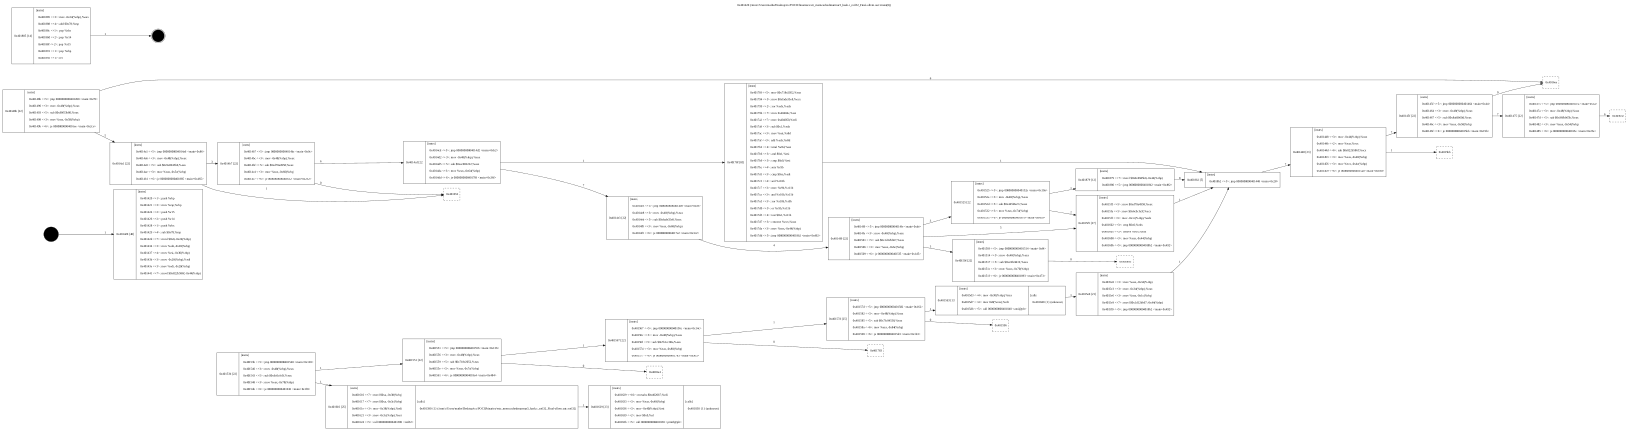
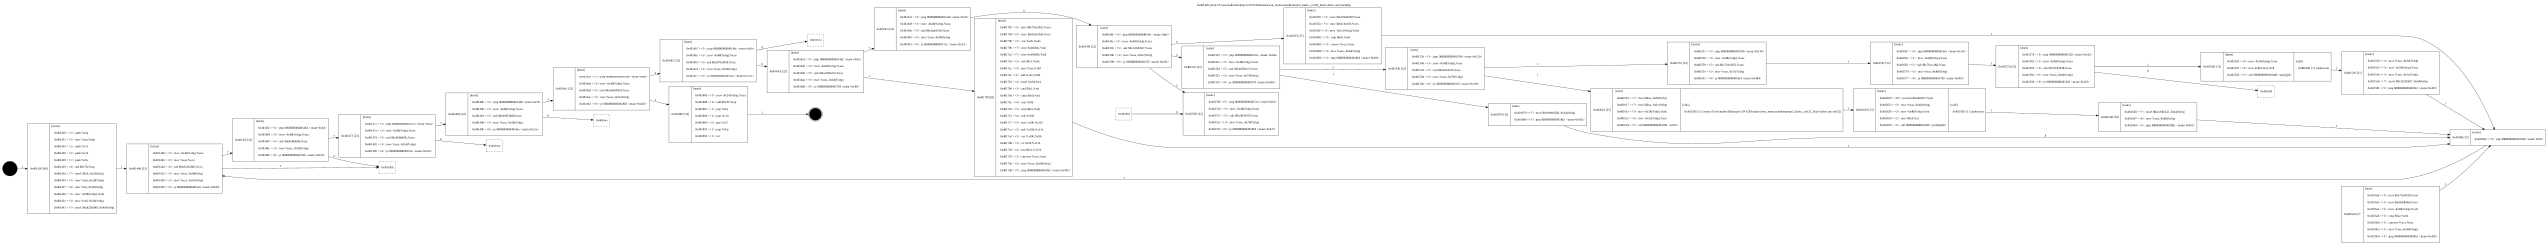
edge "0x40145f [22]" -> "0x4016ee": now "0x40145f [22]" -> "0x4015bb"
node "0x401640 [18]": added
edge "0x401475 [22]" -> "0x40148b [22]": added, label "7"
edge "0x401420 [40]" -> "0x401448 [23]": added, label "1"
edge "0x4014a1 [22]" -> "0x401652": now "0x4014a1 [22]" -> "0x401885 [14]"
edge "0x401525 [22]" -> "0x4015f5 [27]": now "0x401525 [22]" -> "0x40153b [22]"
node "0x4015a0 [27]": added
edge "0x40150f [22]" -> "0x401893": reversed
node "0x401783": removed
node "0x4018a4": removed
